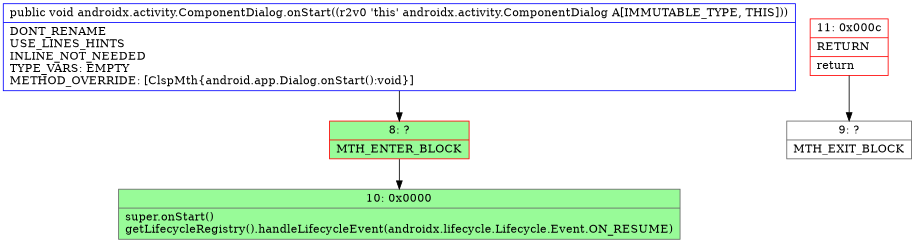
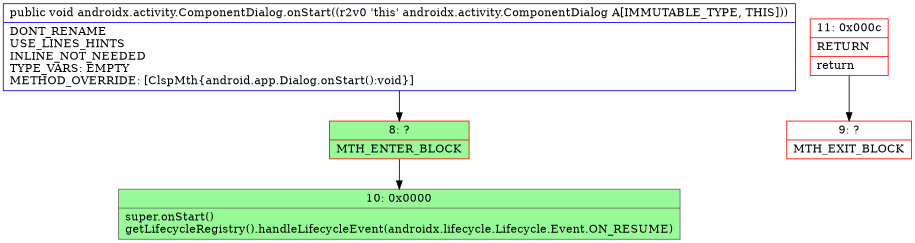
node "9: ?": color gray40 -> red
